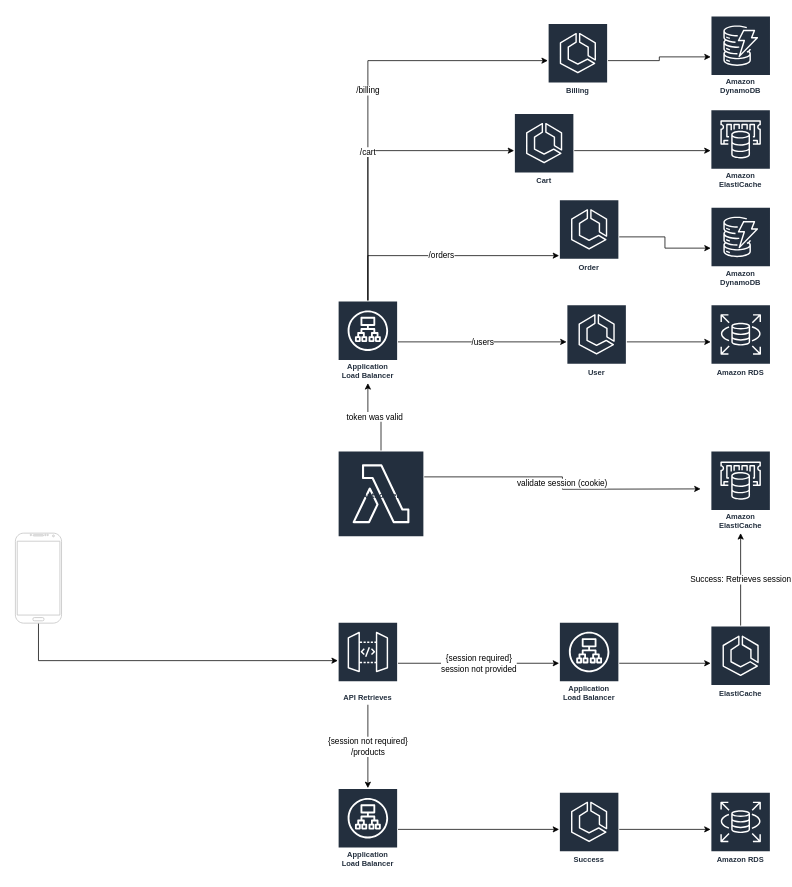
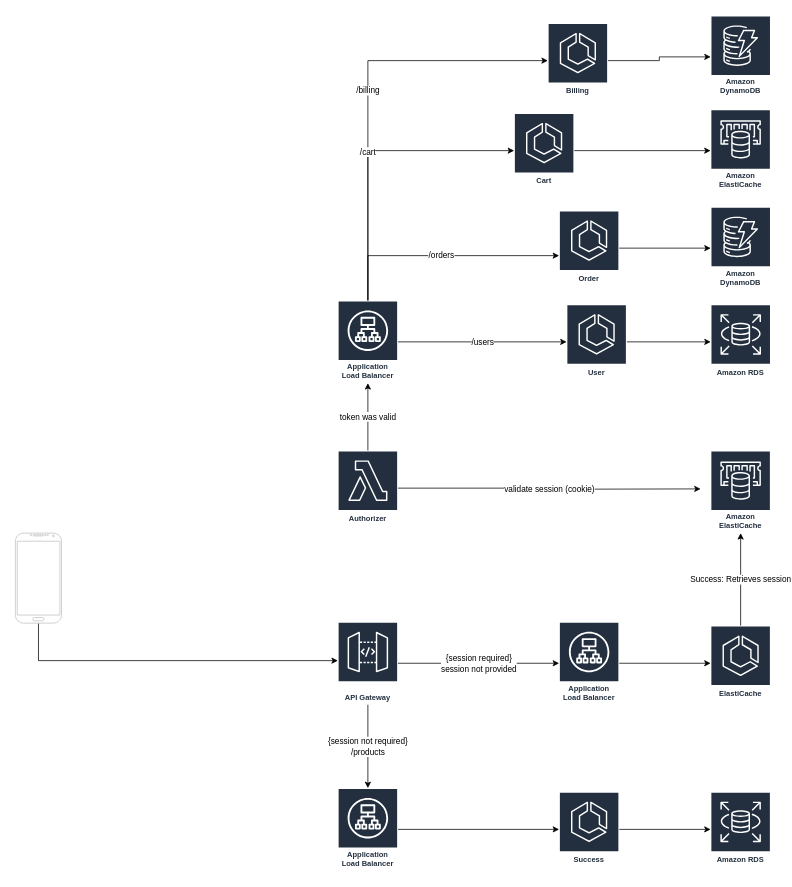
node "Order": moved (589, 237) -> (589, 248)
node "Authorizer": size 86x53 -> 60x75
node "API Retrieves": label "API Retrieves" -> "API Gateway"
